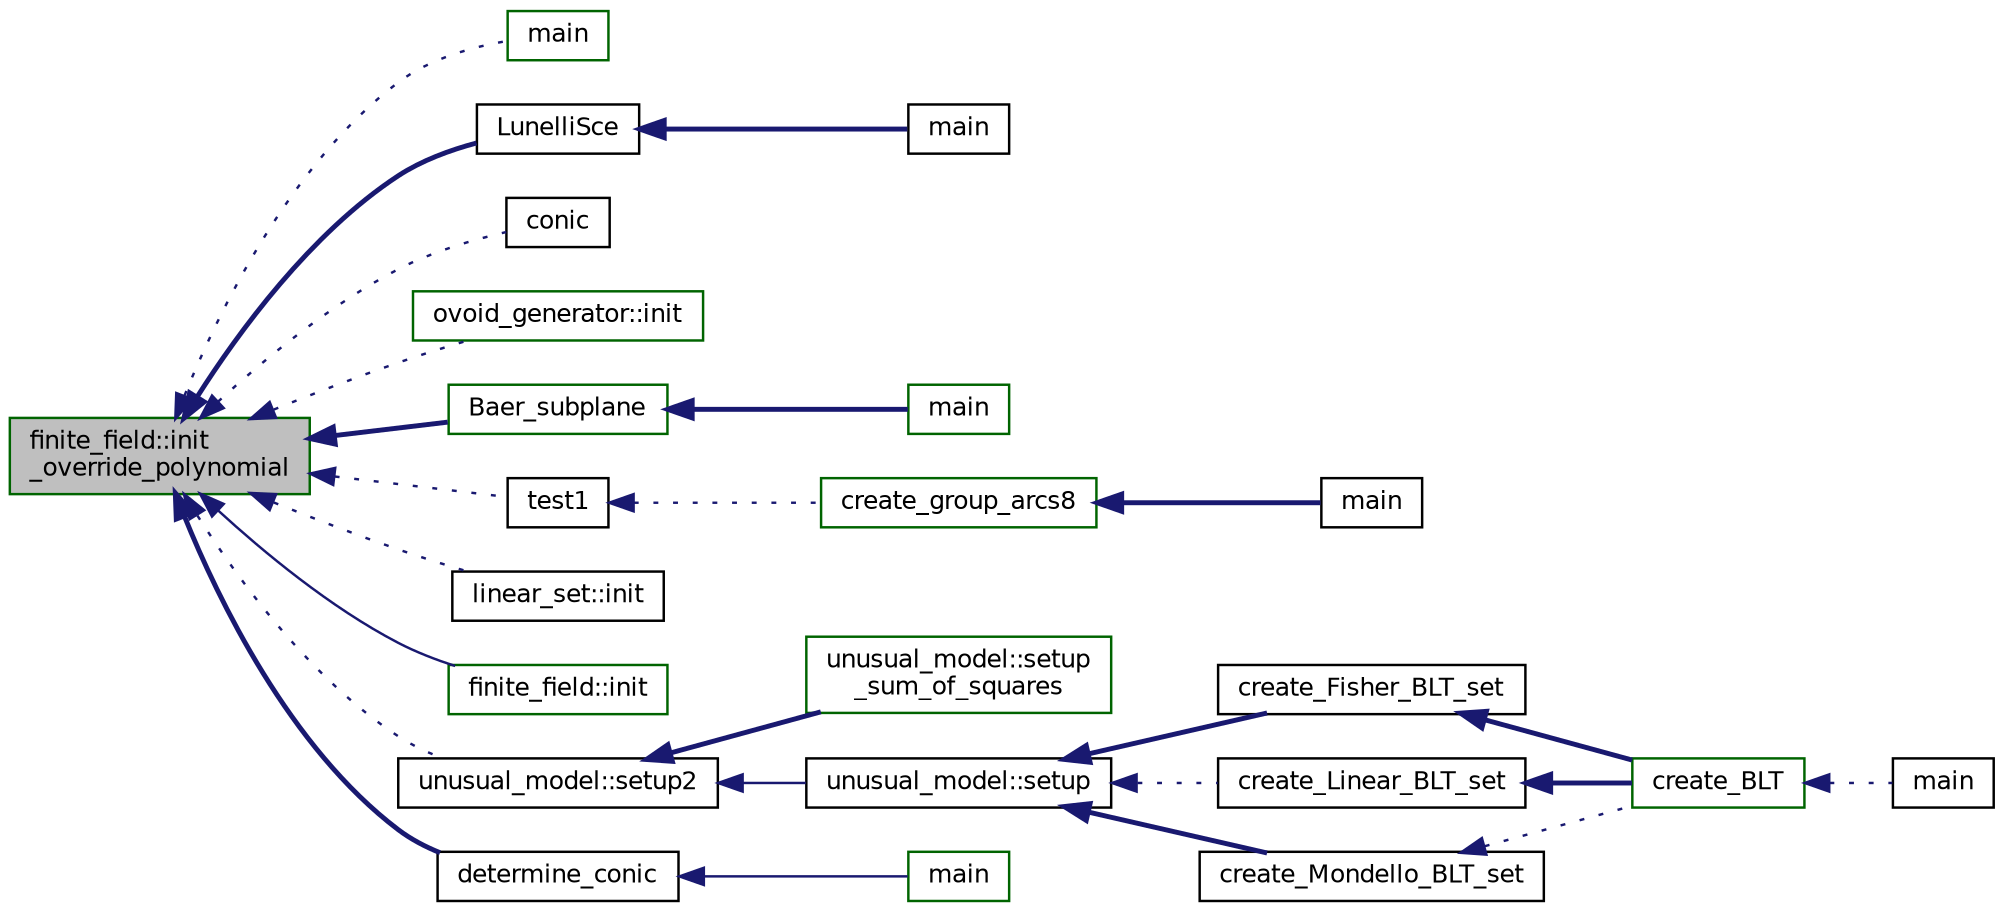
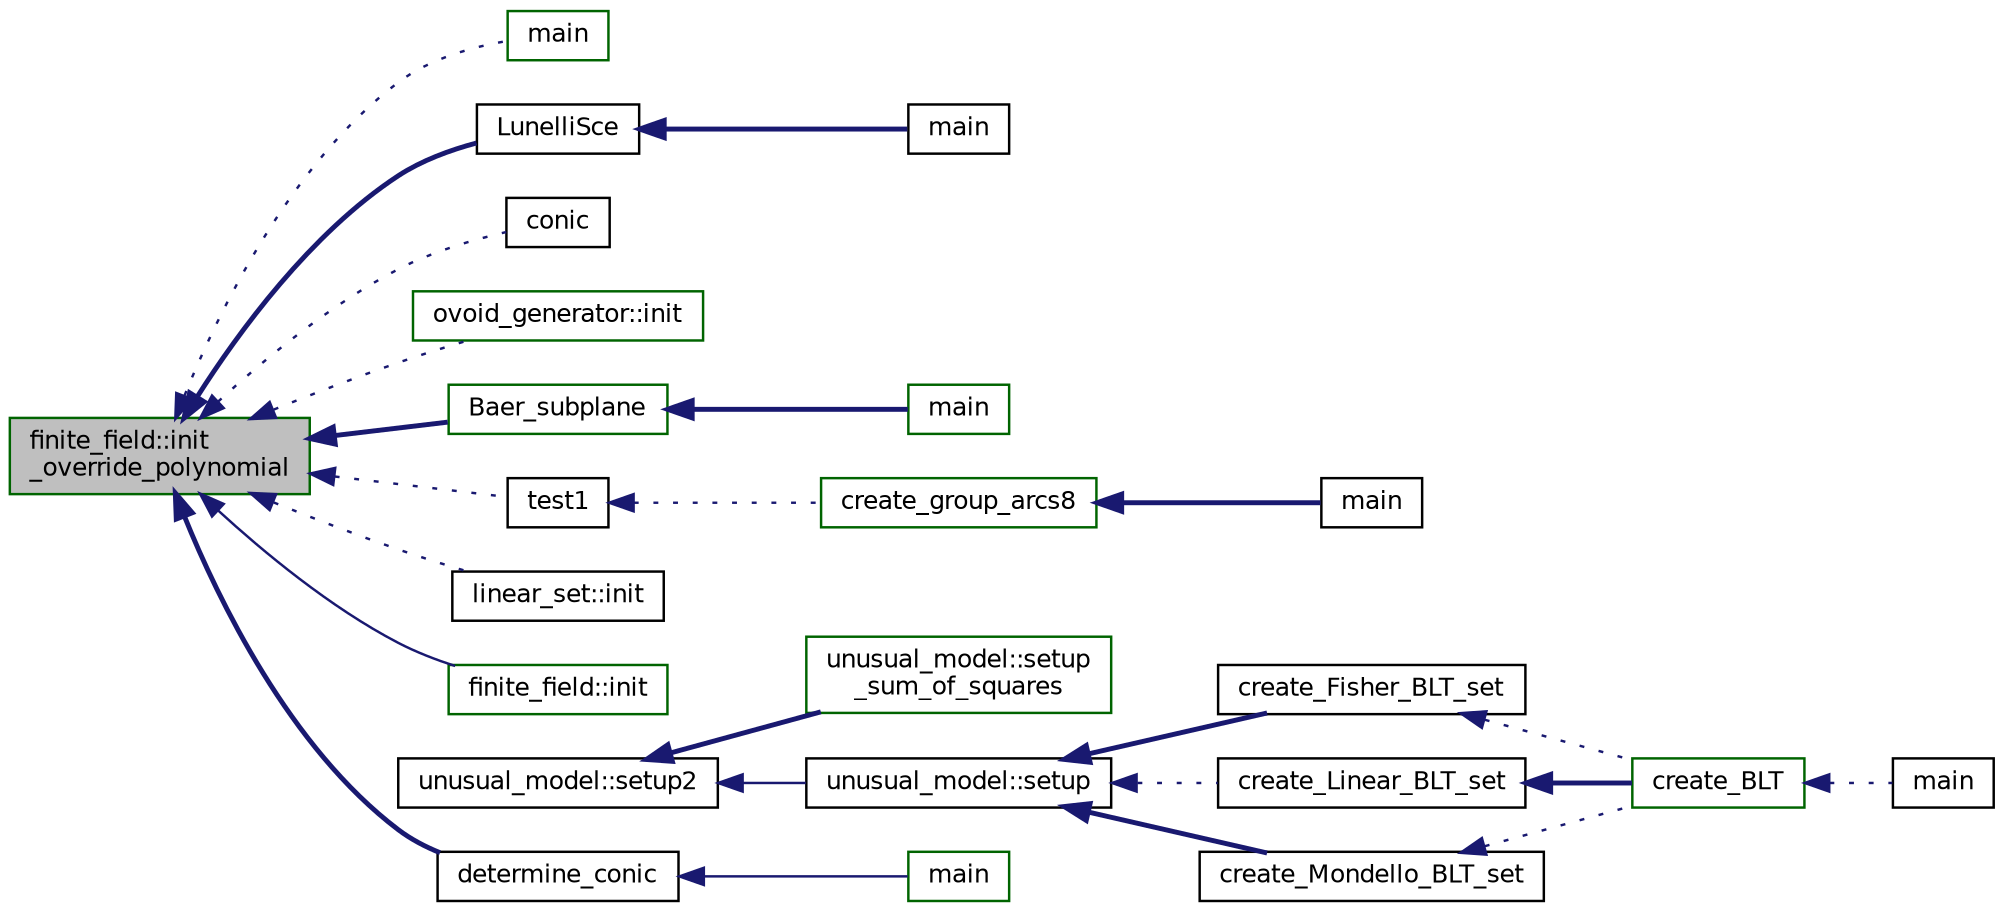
edge "unusual_model::setup2" -> "finite_field::init _override_polynomial": removed
edge "create_BLT" -> "create_Fisher_BLT_set": style bold -> dotted
